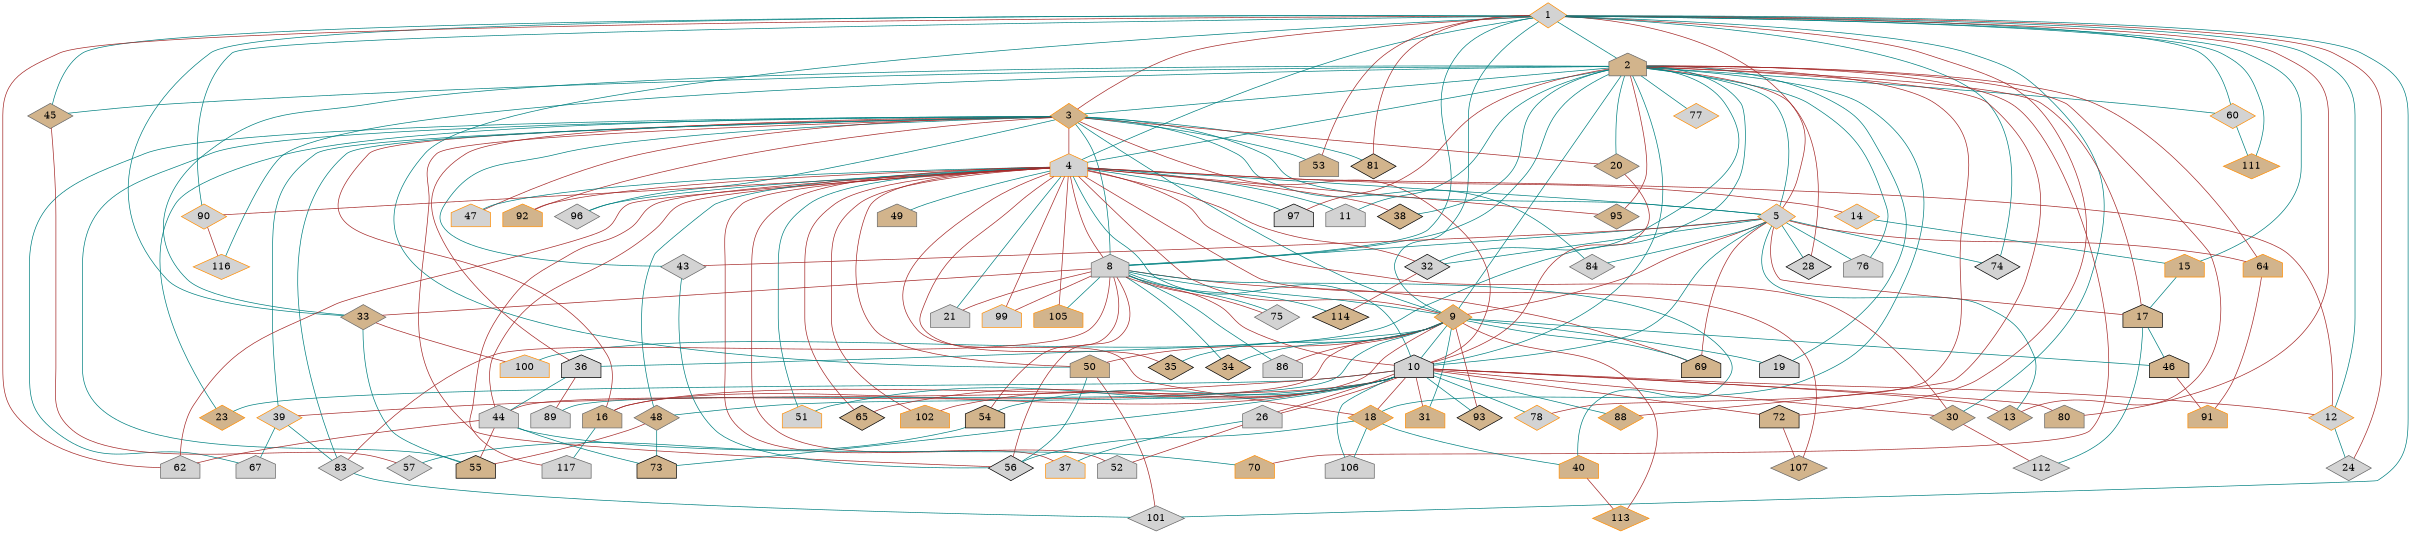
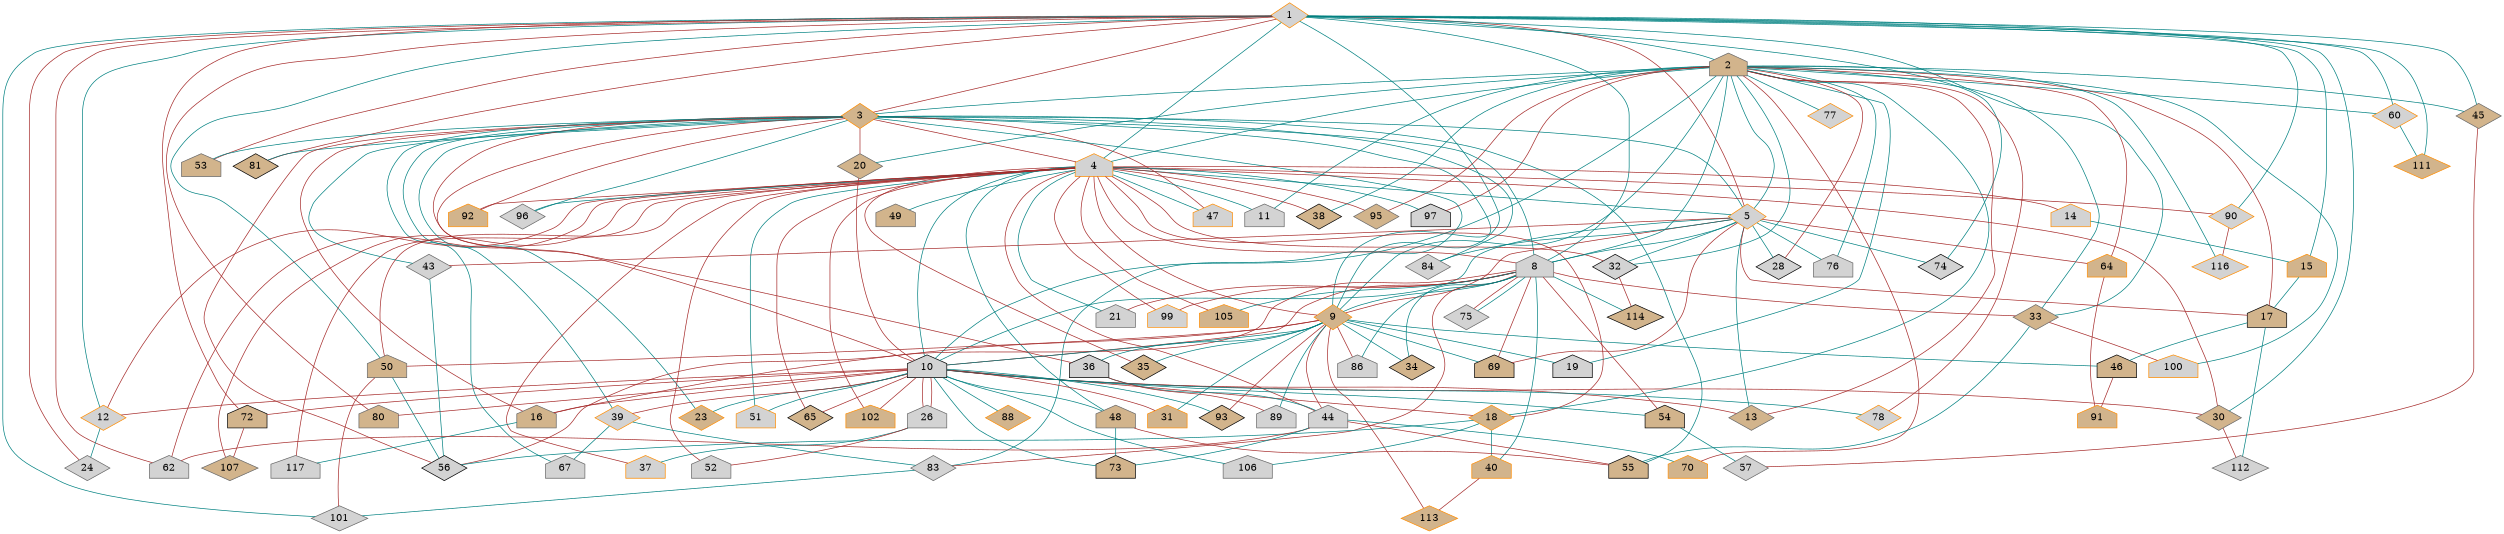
node "14": shape diamond -> house
edge "2" -- "88": removed
node "48": shape diamond -> house
